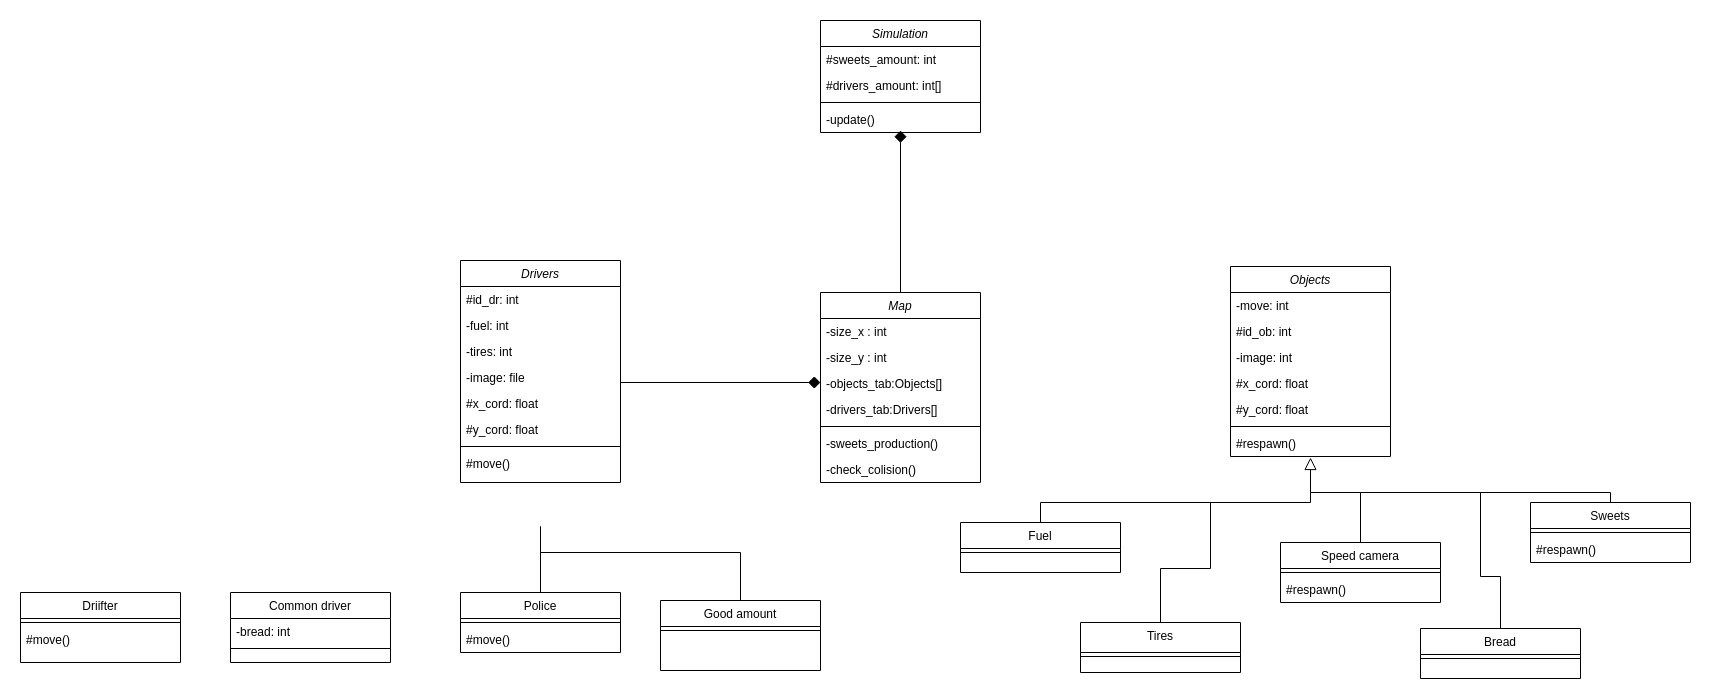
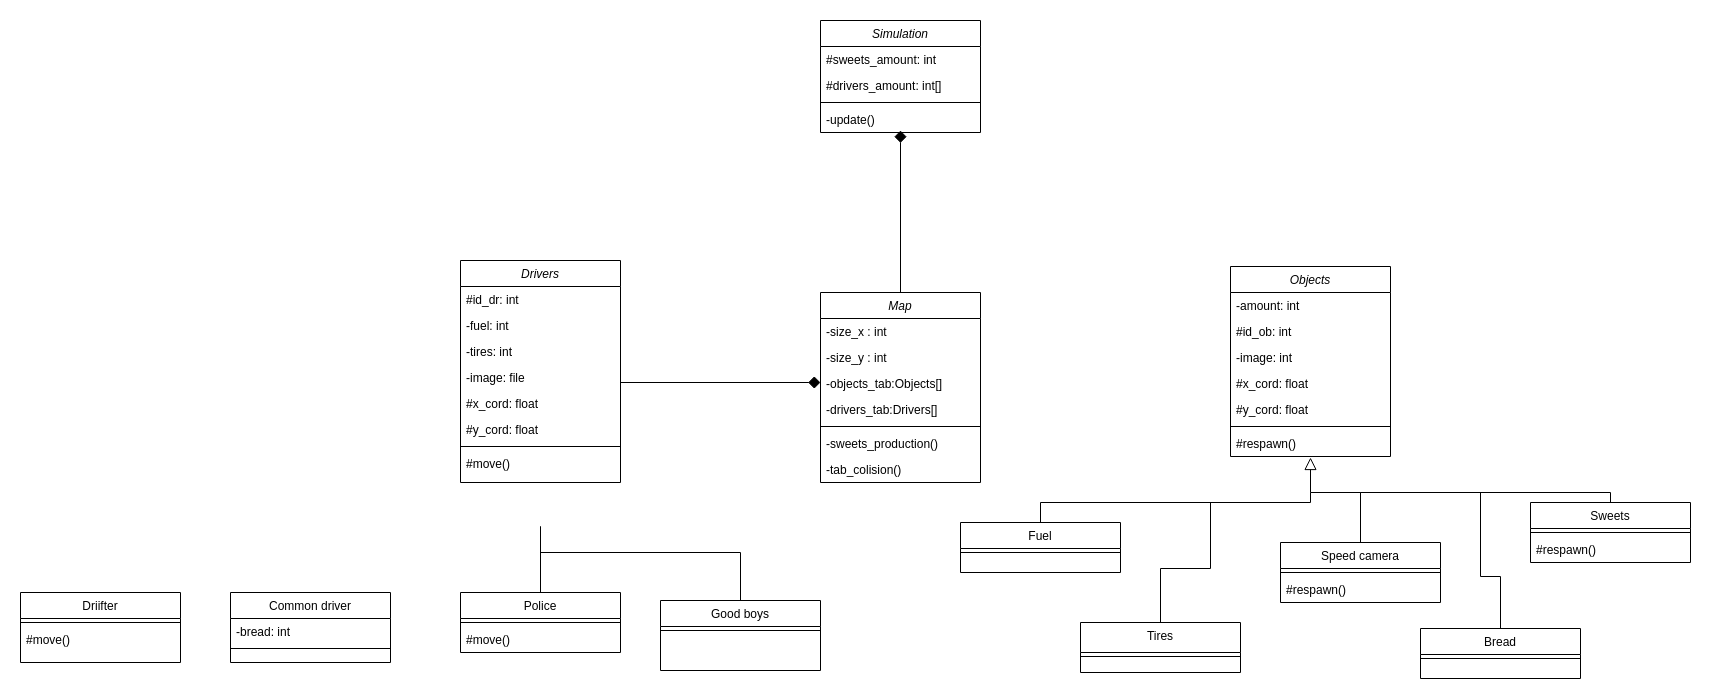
node "-move: int": label "-move: int" -> "-amount: int"
node "-check_colision()": label "-check_colision()" -> "-tab_colision()"
node "Good amount": label "Good amount" -> "Good boys"
